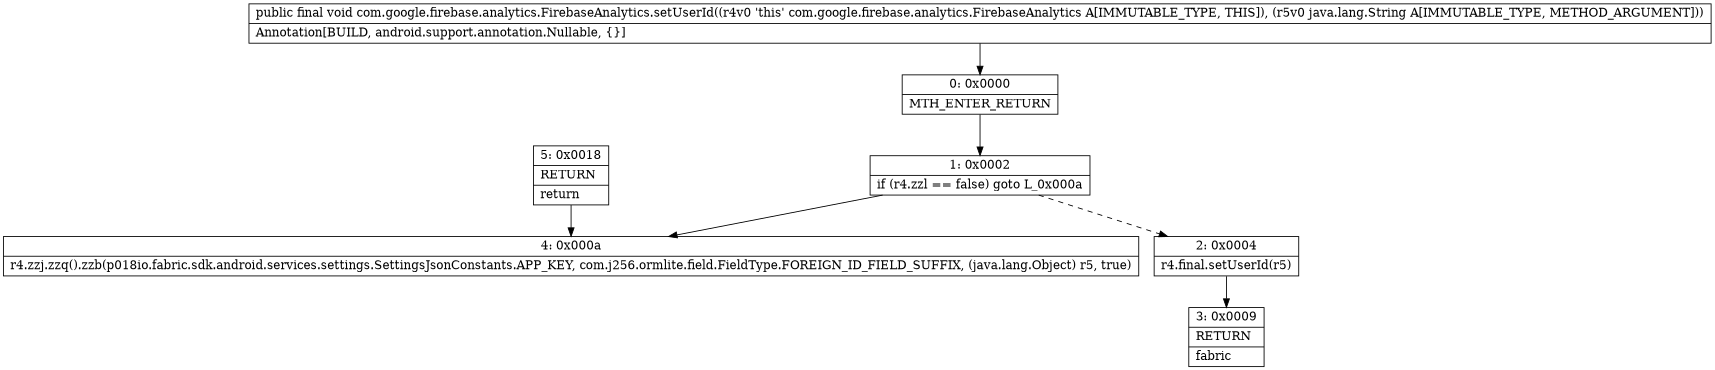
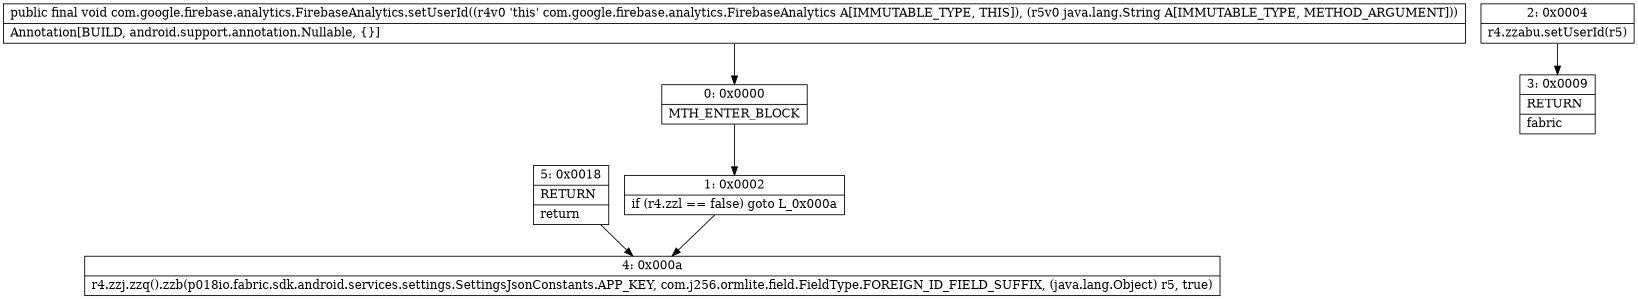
node "0: 0x0000": text "MTH_ENTER_RETURN" -> "MTH_ENTER_BLOCK"
edge "1: 0x0002" -> "2: 0x0004": removed
node "2: 0x0004": text "r4.final.setUserId(r5)" -> "r4.zzabu.setUserId(r5)"
